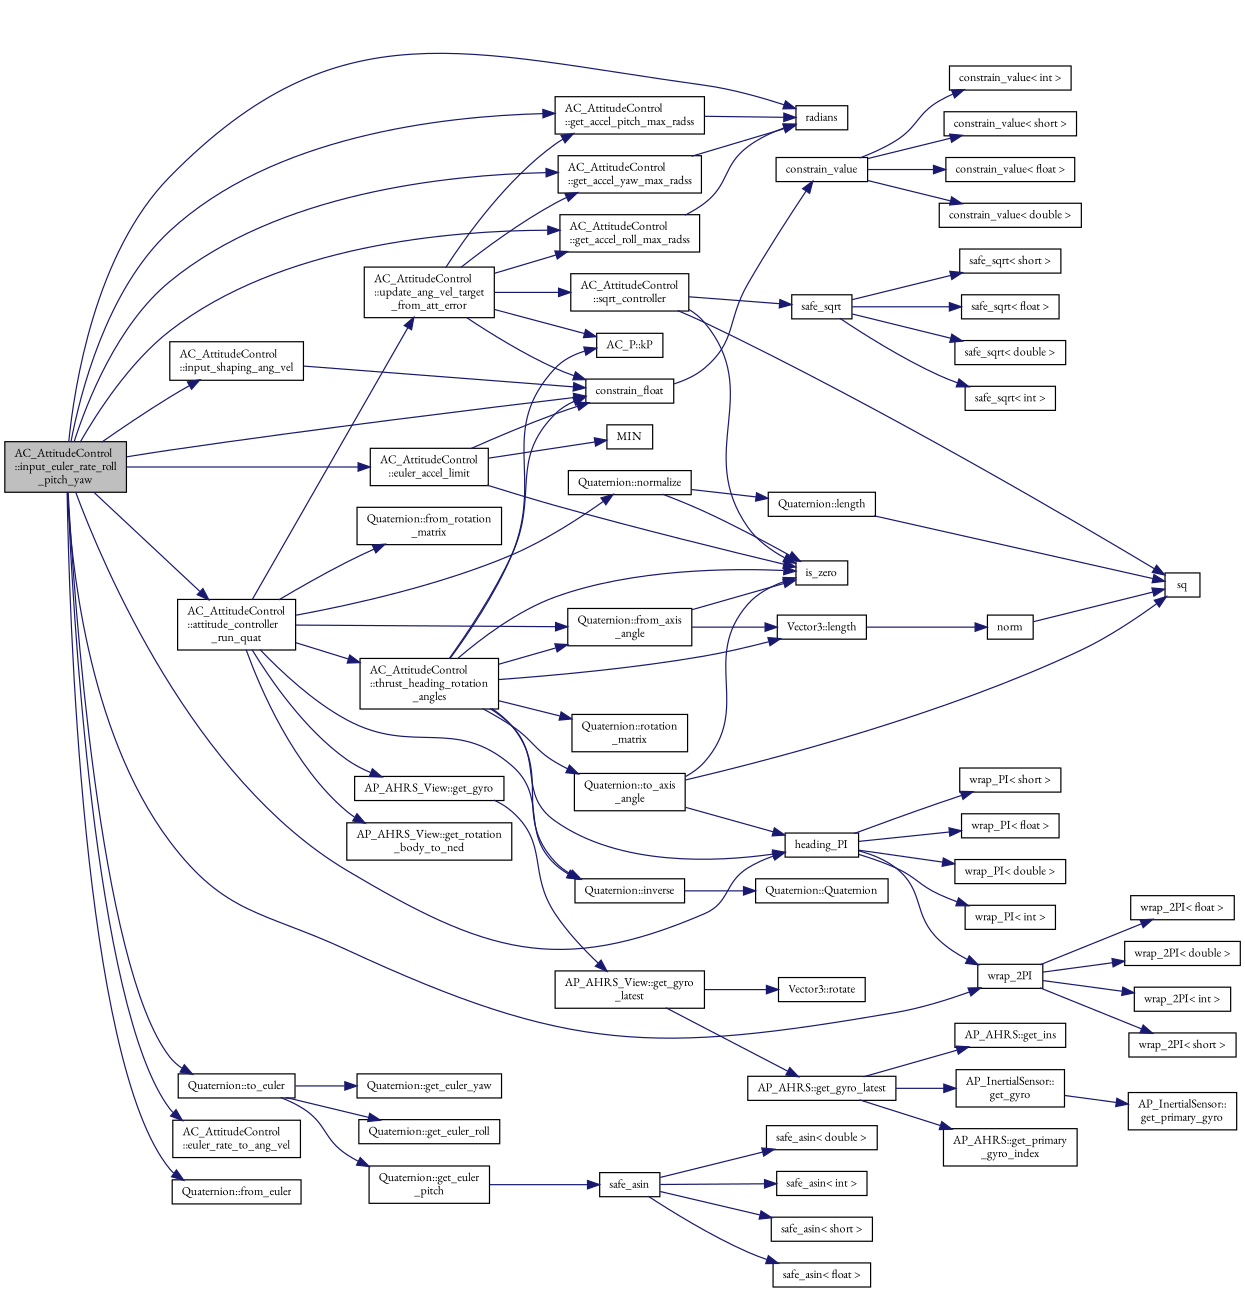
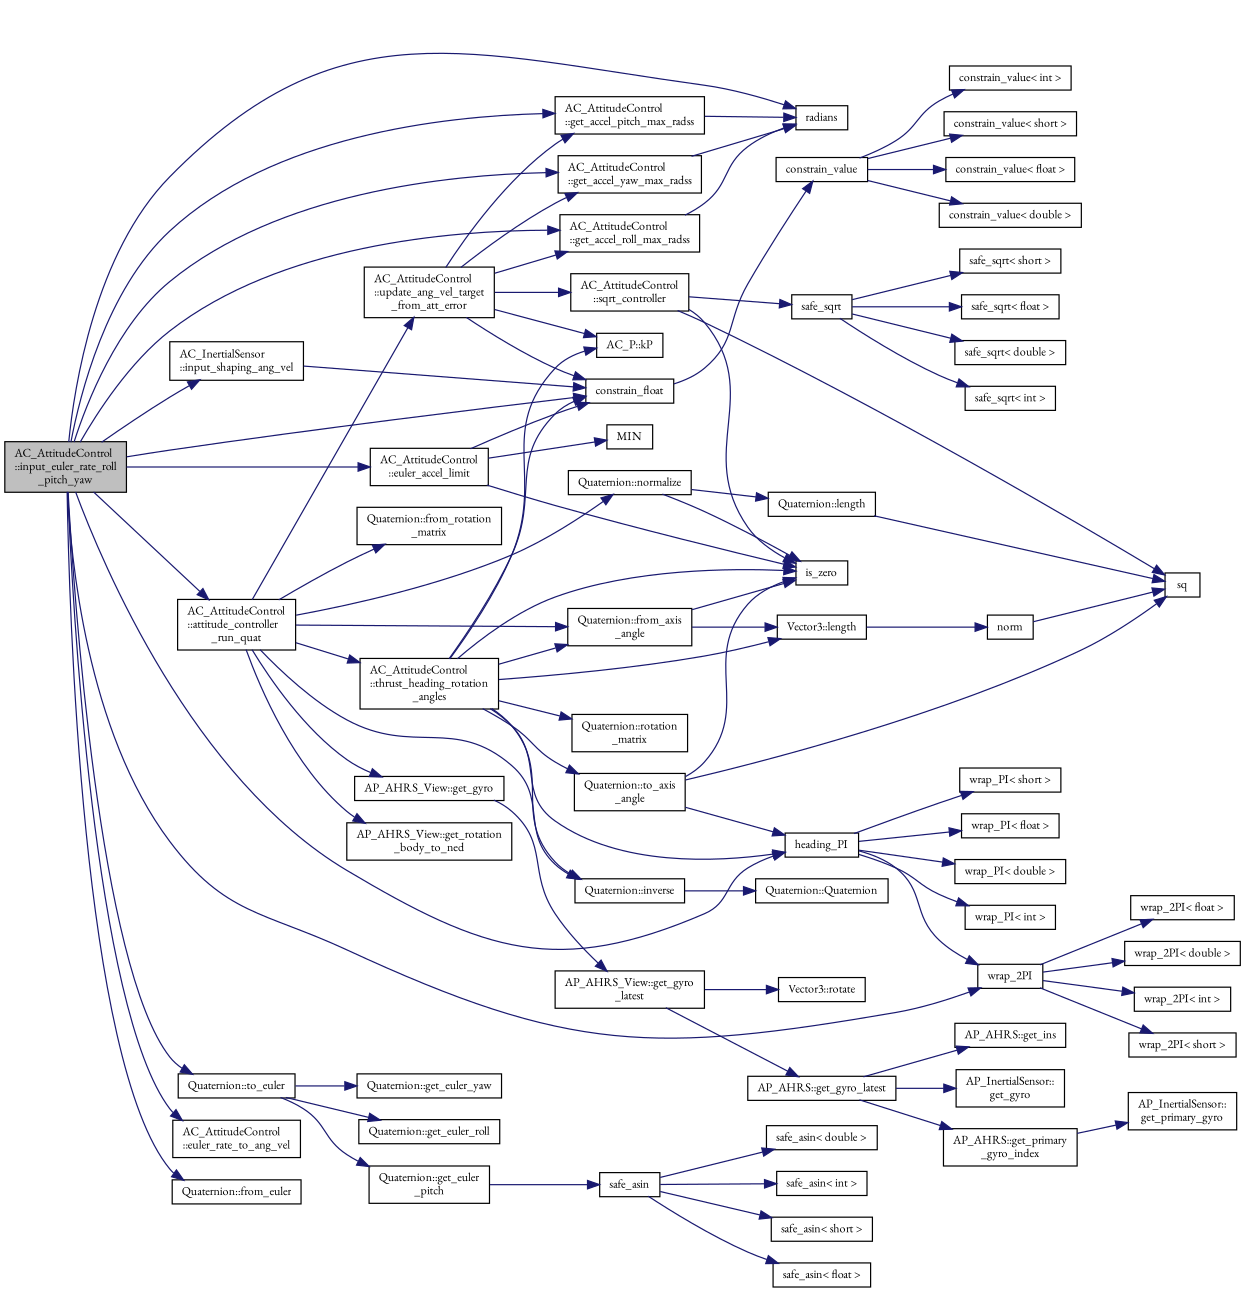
node "AC_AttitudeControl ::input_shaping_ang_vel": label "AC_AttitudeControl ::input_shaping_ang_vel" -> "AC_InertialSensor ::input_shaping_ang_vel"
edge "AP_InertialSensor:: get_gyro" -> "AP_InertialSensor:: get_primary_gyro": now "AP_AHRS::get_primary _gyro_index" -> "AP_InertialSensor:: get_primary_gyro"
